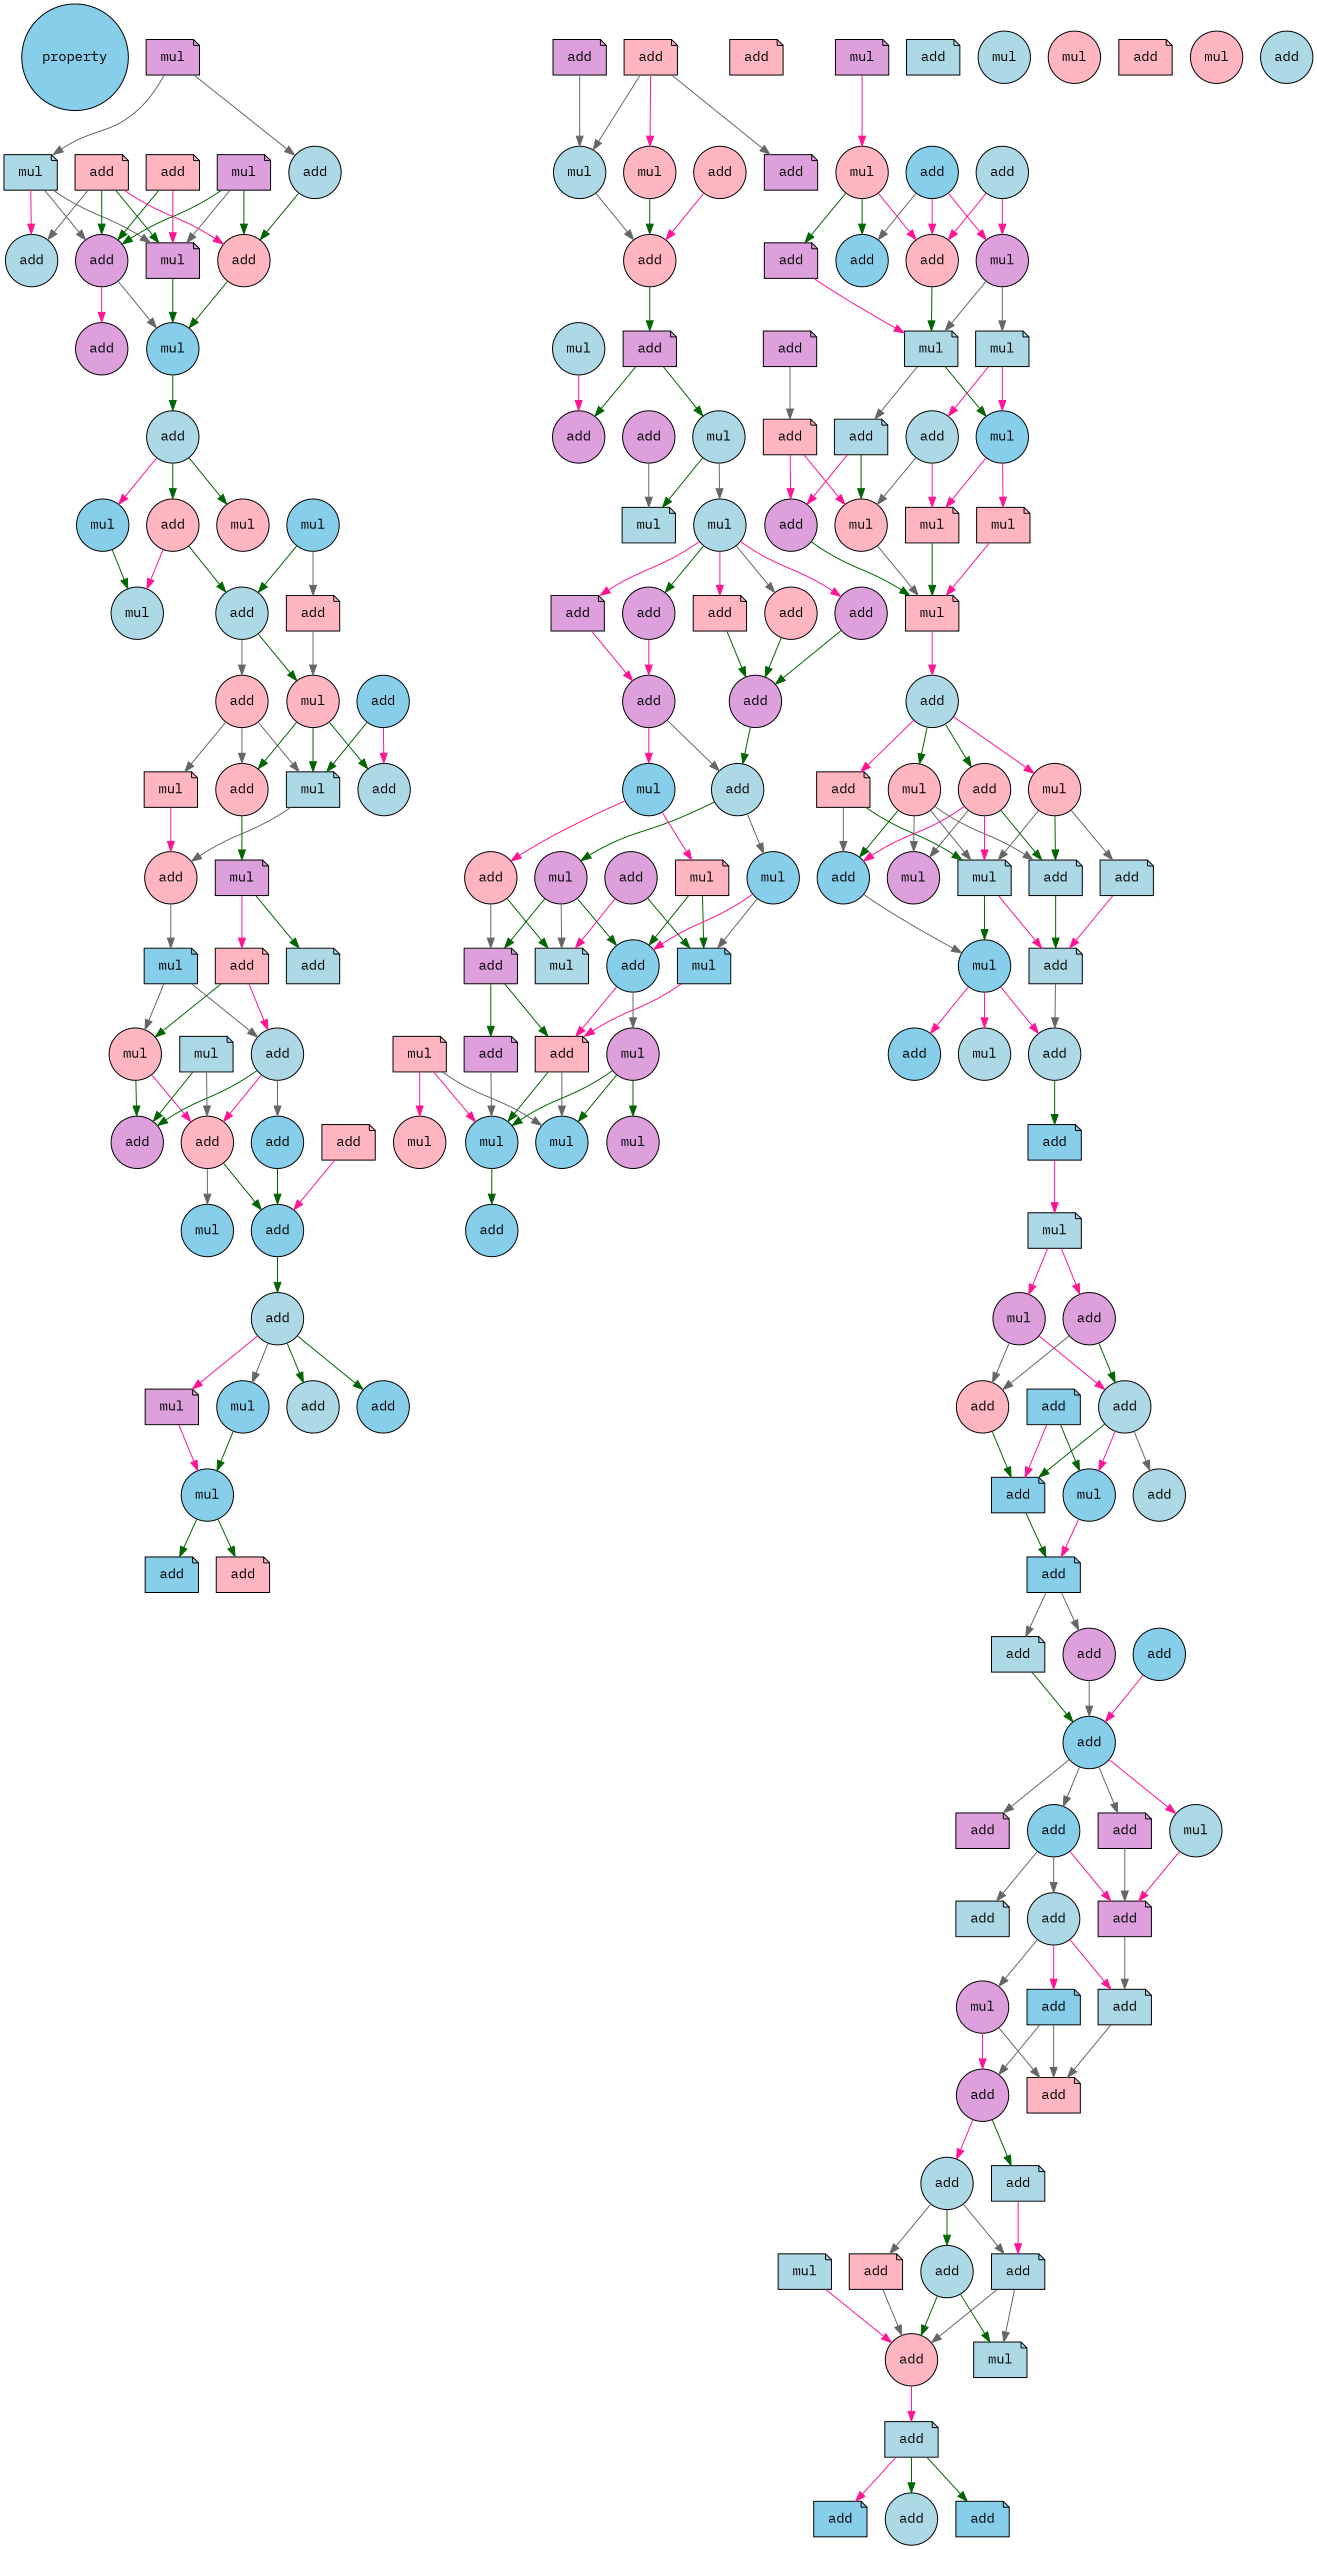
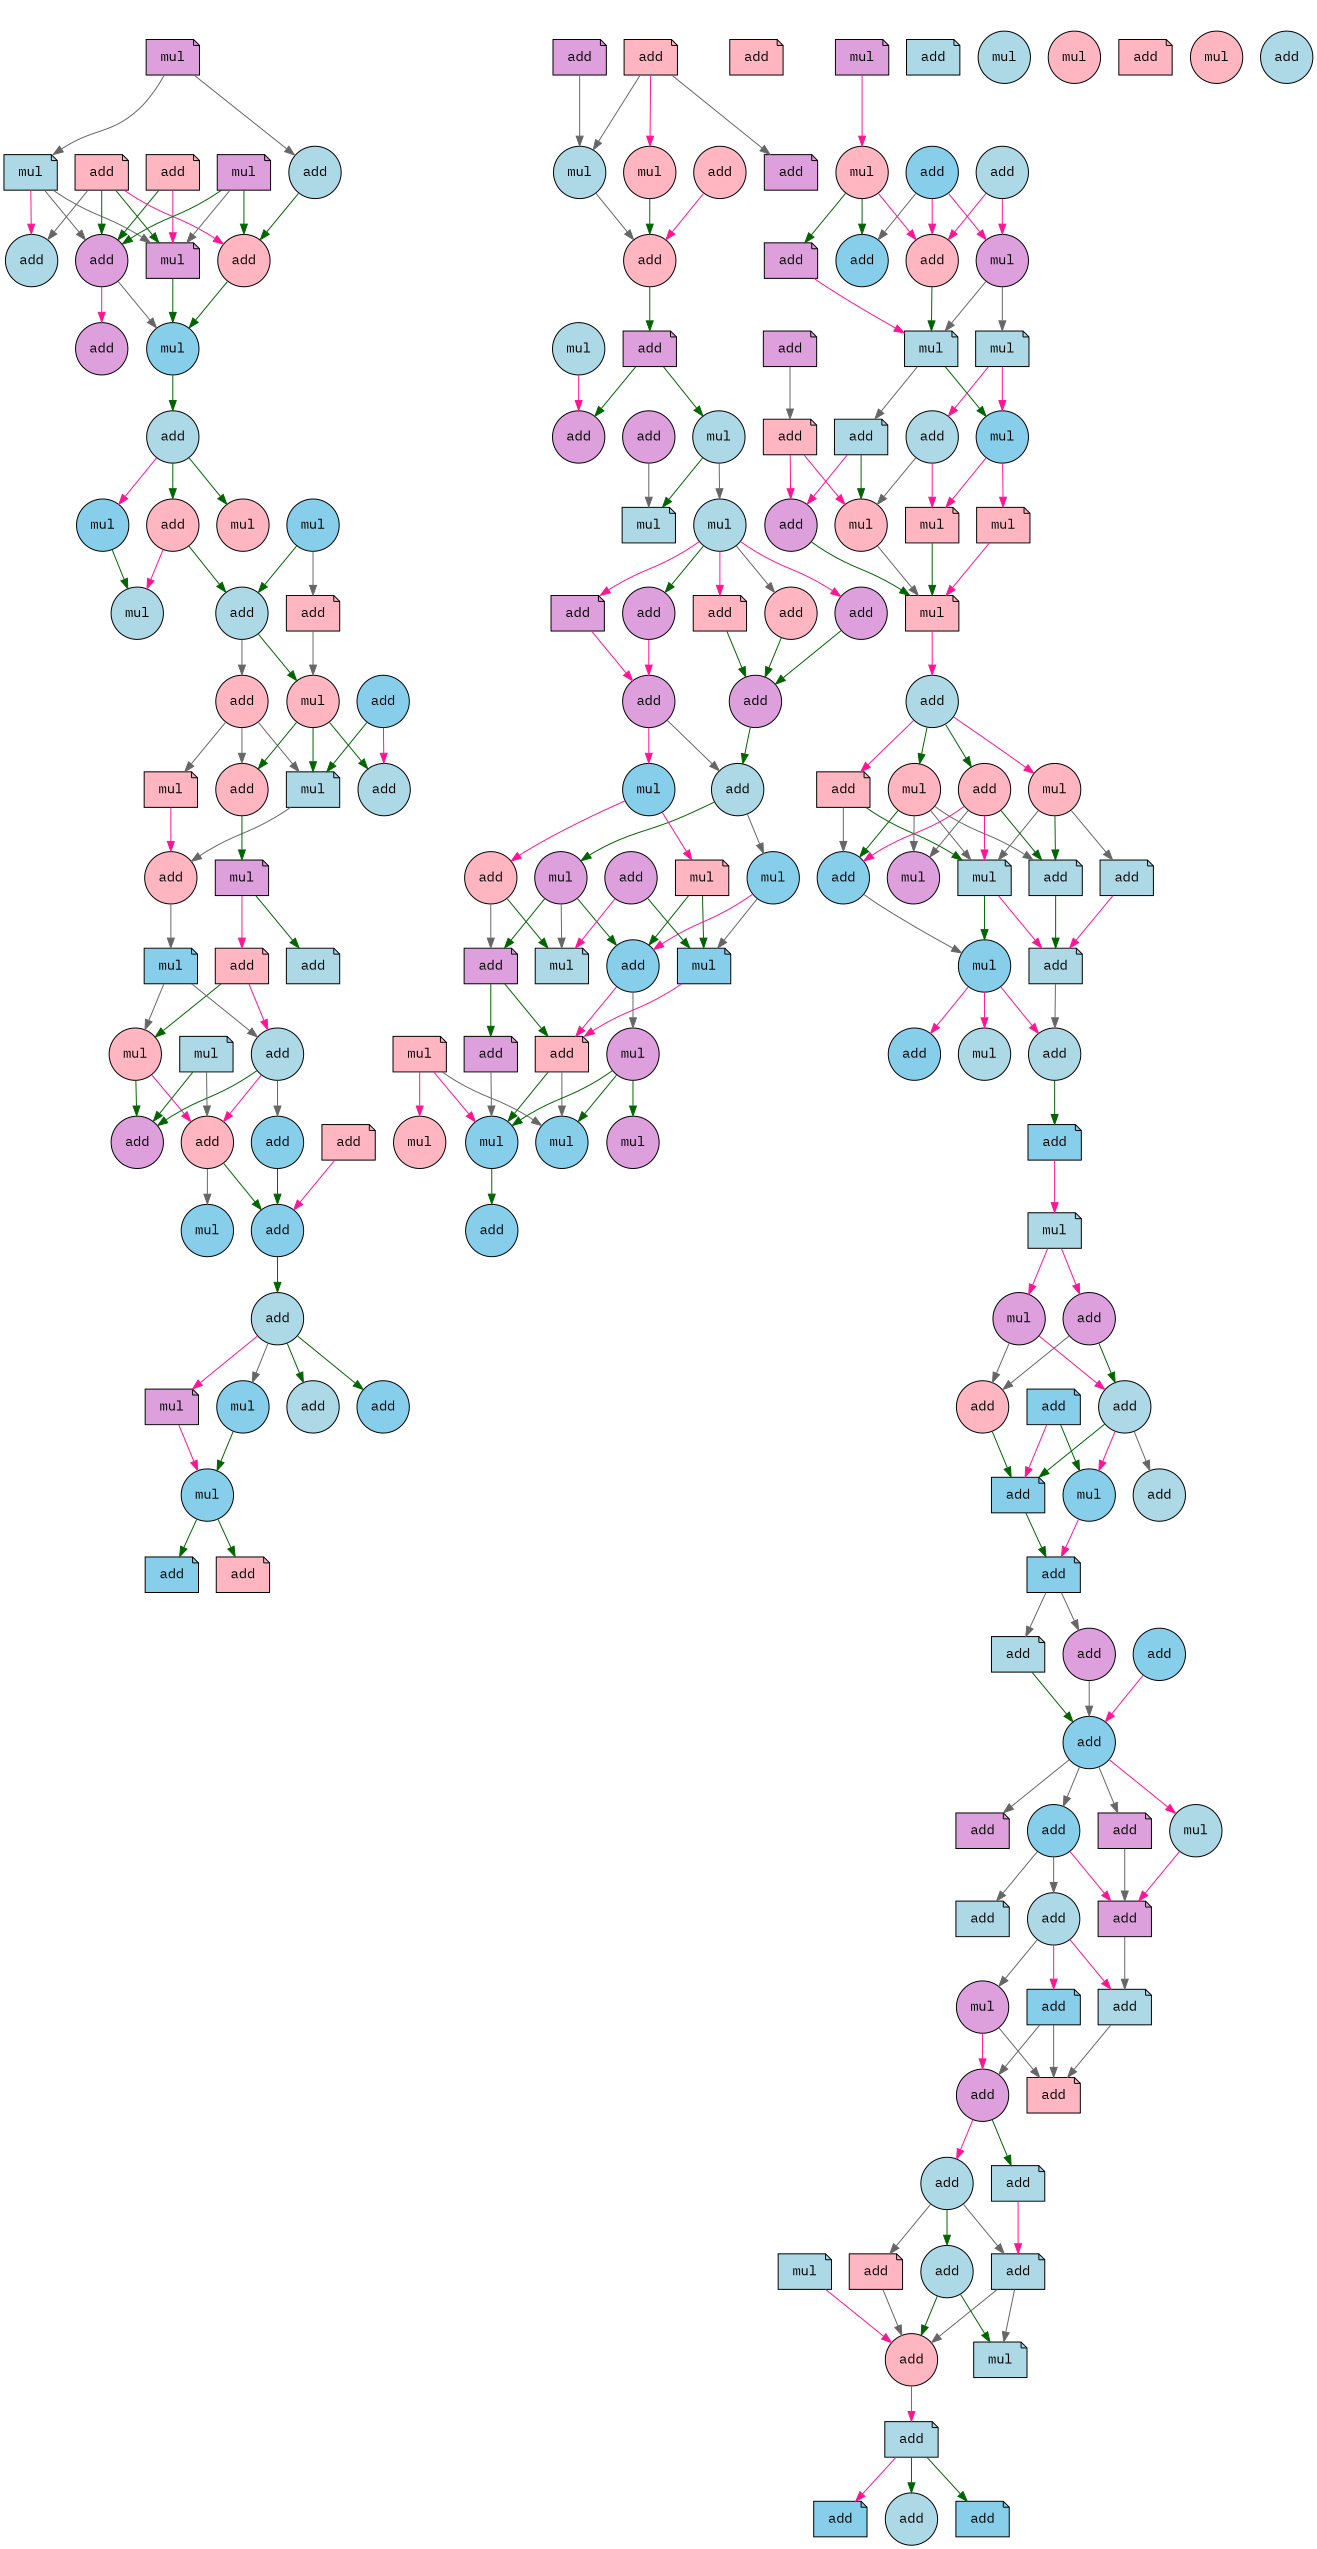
node "property": removed
